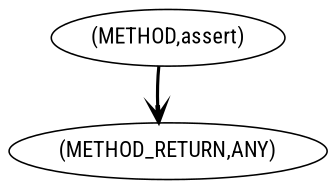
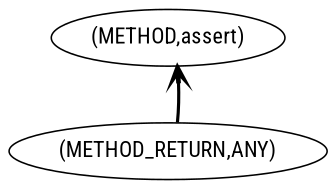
edge "(METHOD,assert)" -> "(METHOD_RETURN,ANY)": reversed
